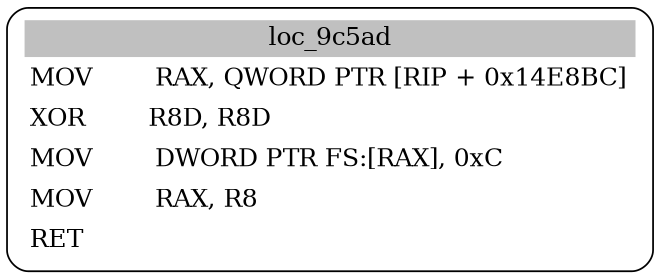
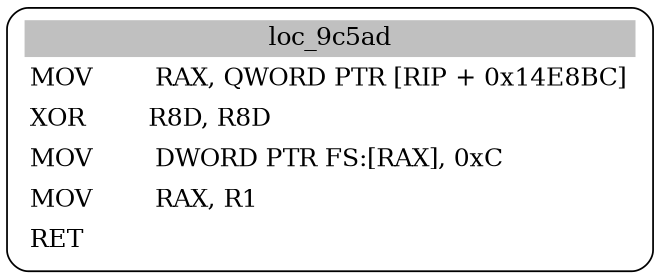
node "loc_9c5ad": text "MOV        RAX, R8" -> "MOV        RAX, R1"
